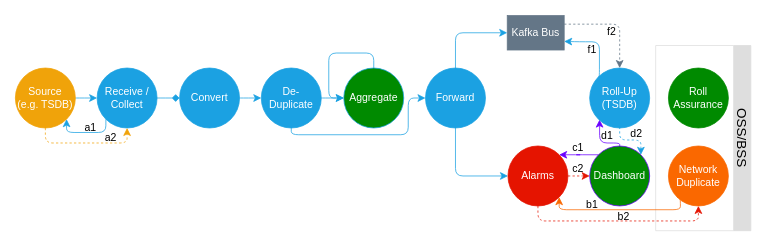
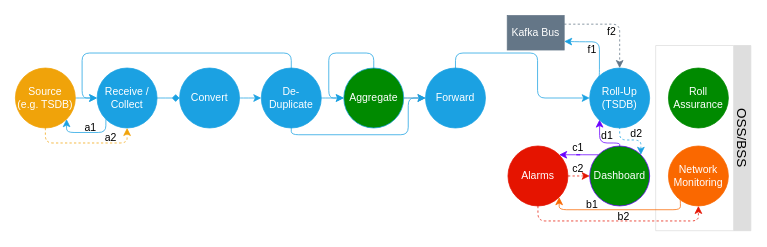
edge "Forward" -> "Kafka Bus": now "Forward" -> "Roll-Up(TSDB)"
edge "De-Duplicate" -> "Receive / Collect": added
edge "Aggregate" -> "Forward": added
edge "Forward" -> "Alarms": removed
node "Network Duplicate": label "Network Duplicate" -> "Network Monitoring"
